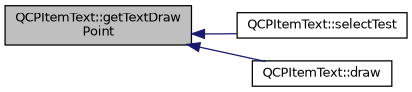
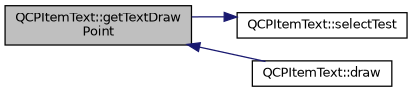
edge "QCPItemText::selectTest" -> "QCPItemText::getTextDraw Point": reversed
